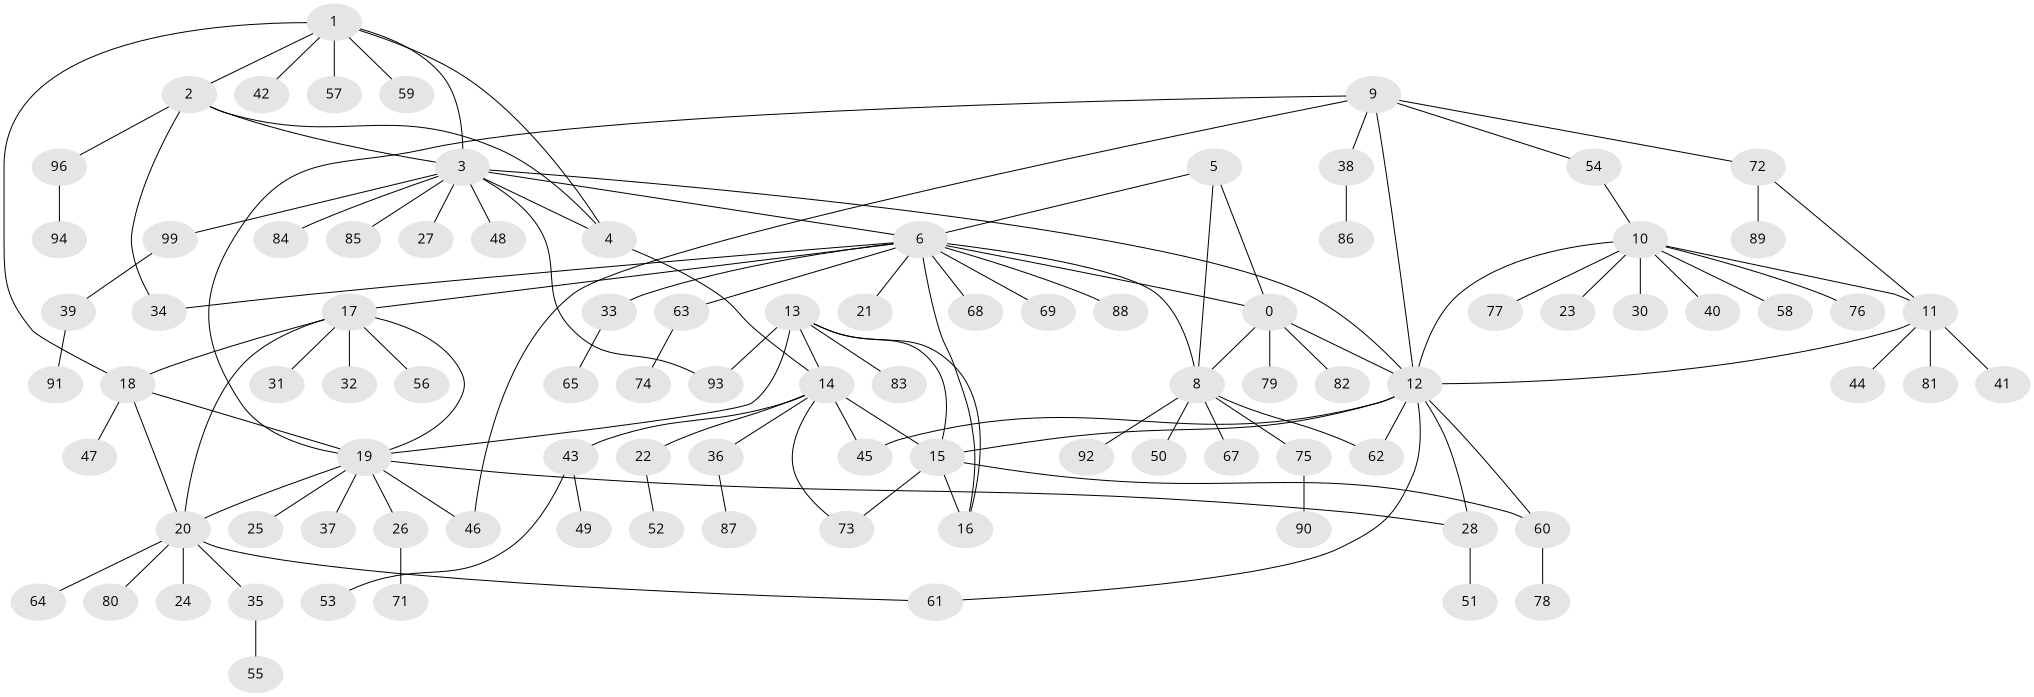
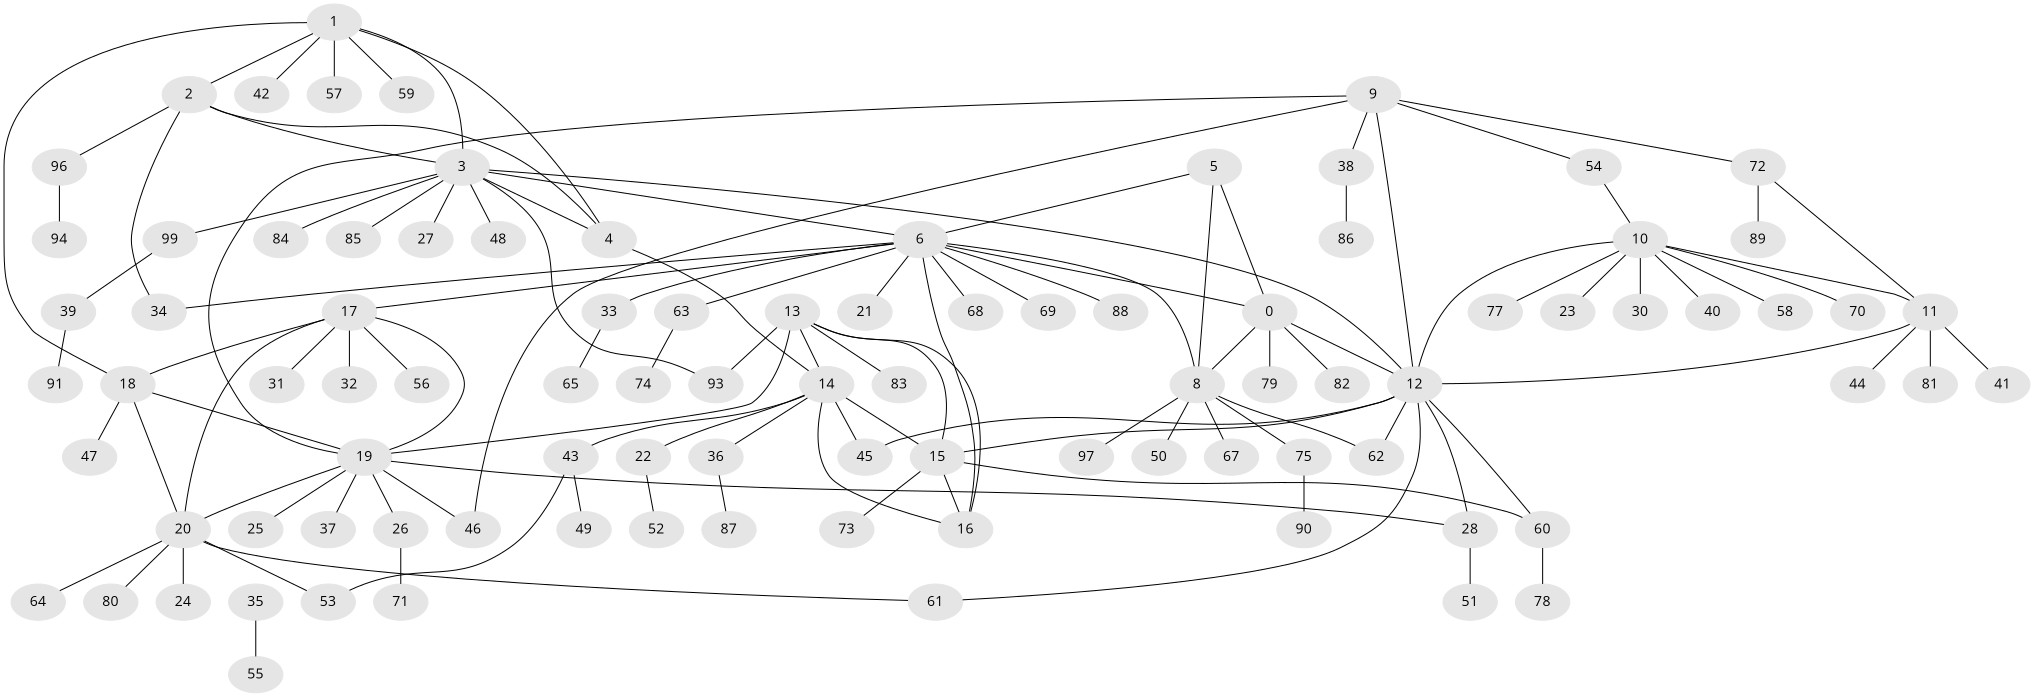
node "76": label "76" -> "70"
node "92": label "92" -> "97"
edge "14" -- "73": now "14" -- "16"
edge "20" -- "35": now "20" -- "53"
